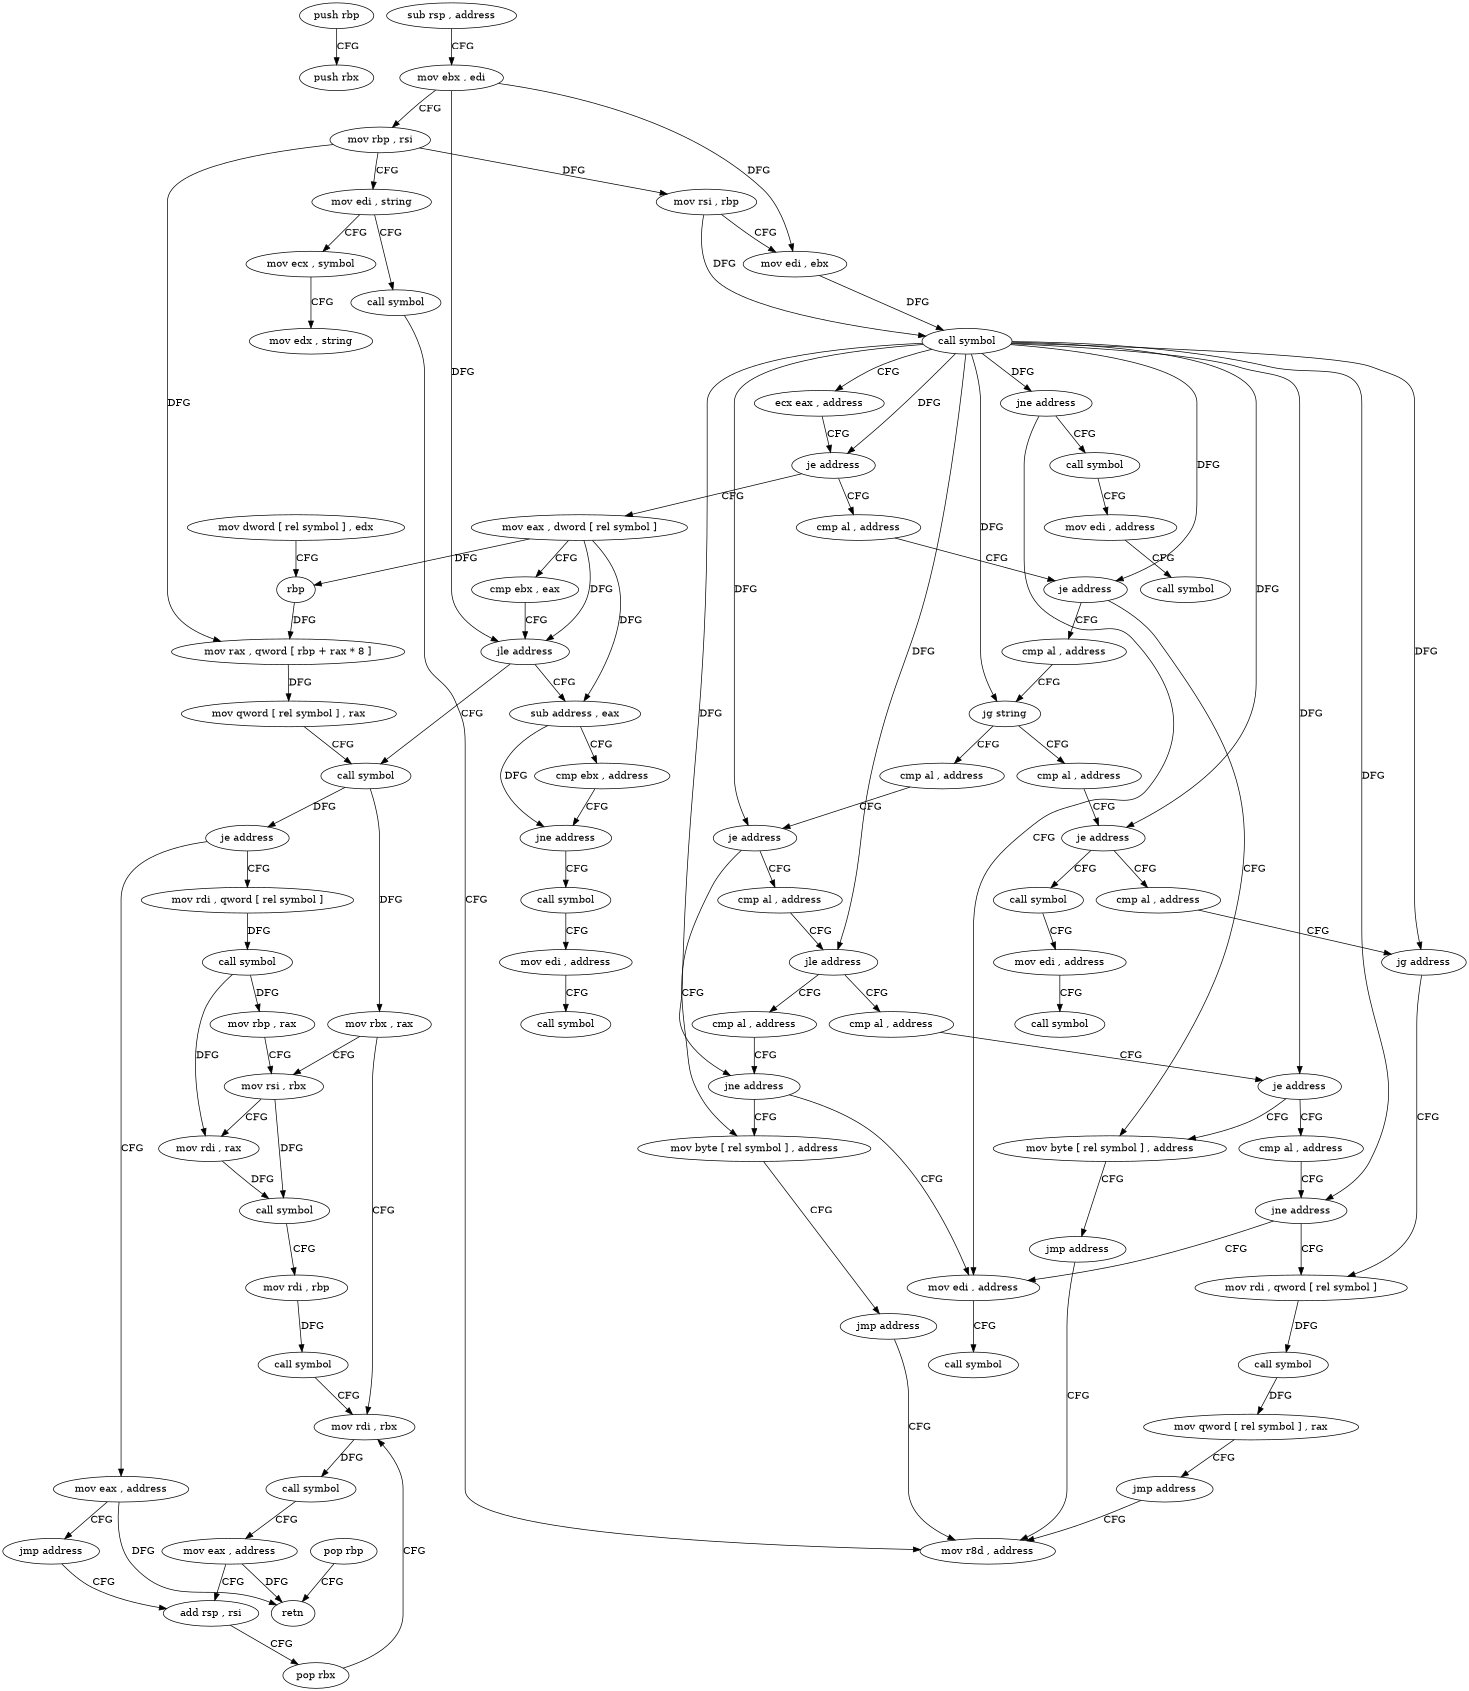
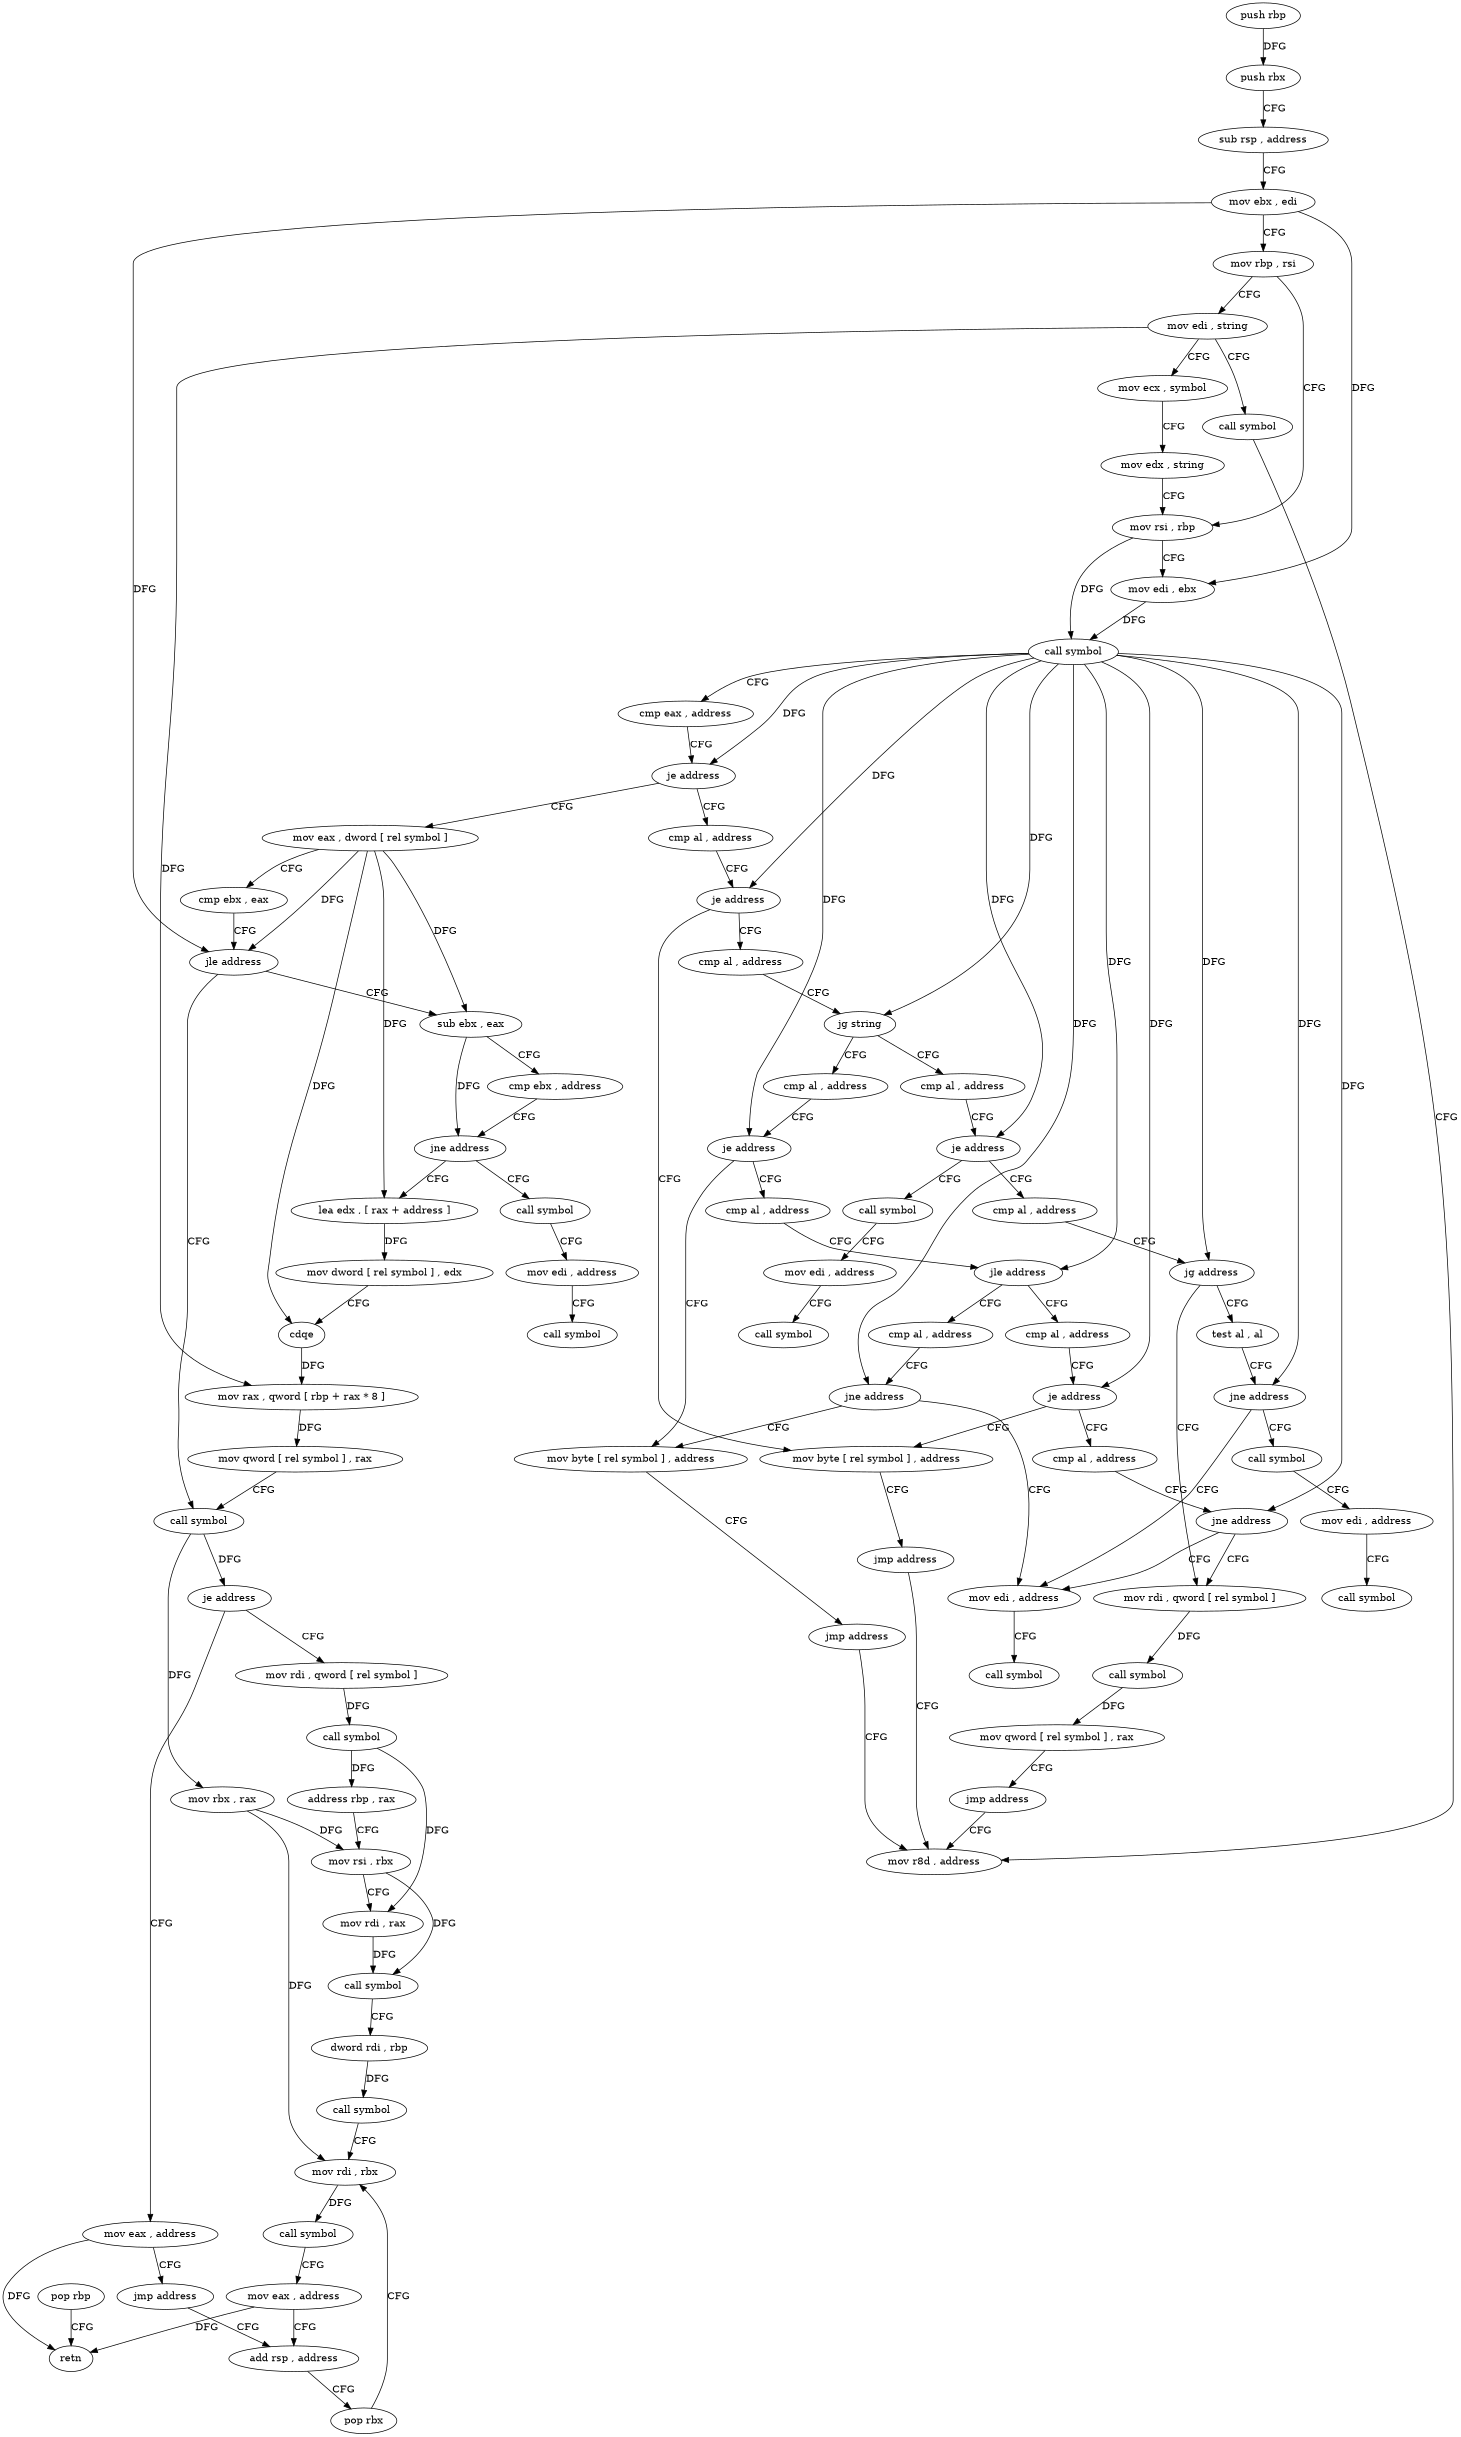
edge "push rbp" -> "push rbx": label "CFG" -> "DFG"
edge "push rbx" -> "sub rsp , address": added, label "CFG"
edge "mov rbp , rsi" -> "mov rsi , rbp": label "DFG" -> "CFG"
edge "mov rbp , rsi" -> "mov rax , qword [ rbp + rax * 8 ]": now "mov edi , string" -> "mov rax , qword [ rbp + rax * 8 ]"
node "ecx eax , address": label "ecx eax , address" -> "cmp eax , address"
edge "mov edx , string" -> "mov rsi , rbp": added, label "CFG"
node "rbp": label "rbp" -> "cdqe"
node "sub address , eax": label "sub address , eax" -> "sub ebx , eax"
node "mov rbp , rax": label "mov rbp , rax" -> "address rbp , rax"
edge "mov rbx , rax" -> "mov rsi , rbx": label "CFG" -> "DFG"
node "lea edx , [ rax + address ]": added
edge "mov rbx , rax" -> "mov rdi , rbx": label "CFG" -> "DFG"
node "mov rdi , rbp": label "mov rdi , rbp" -> "dword rdi , rbp"
node "test al , al": added
node "add rsp , rsi": label "add rsp , rsi" -> "add rsp , address"
